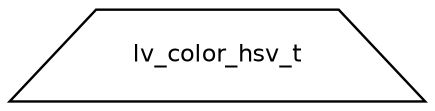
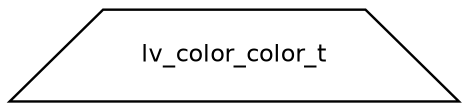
node "lv_color_hsv_t": label "lv_color_hsv_t" -> "lv_color_color_t"
